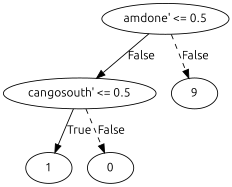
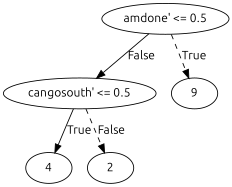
edge "amdone' <= 0.5" -> "9": label "False" -> "True"
node "1": label "1" -> "4"
node "0": label "0" -> "2"
